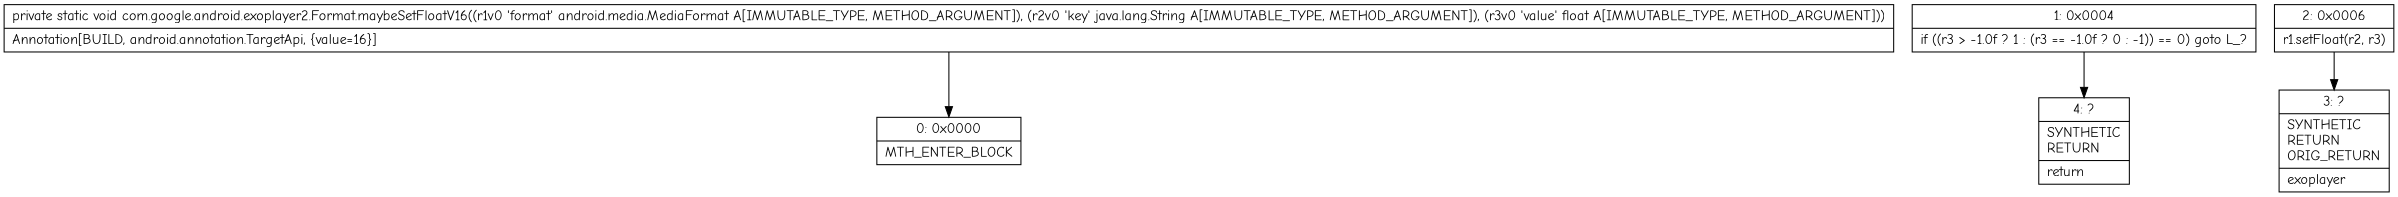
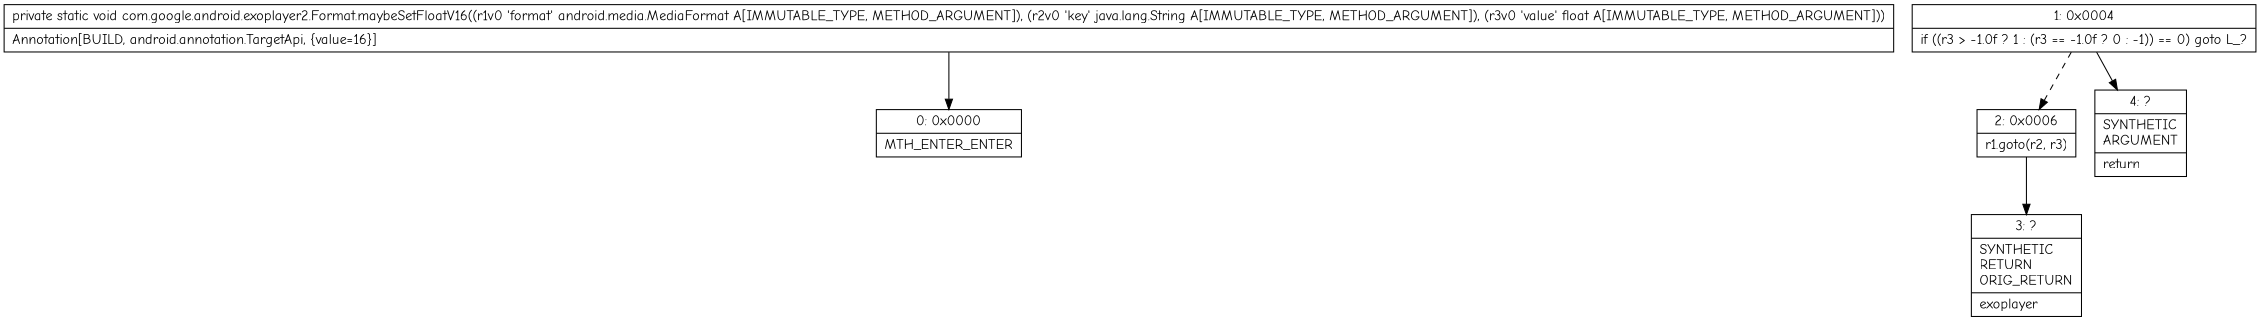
node "2: 0x0006": text "r1.setFloat(r2, r3)" -> "r1.goto(r2, r3)"
edge "1: 0x0004" -> "2: 0x0006": added
node "4: ?": text "RETURN" -> "ARGUMENT"
node "0: 0x0000": text "MTH_ENTER_BLOCK" -> "MTH_ENTER_ENTER"
